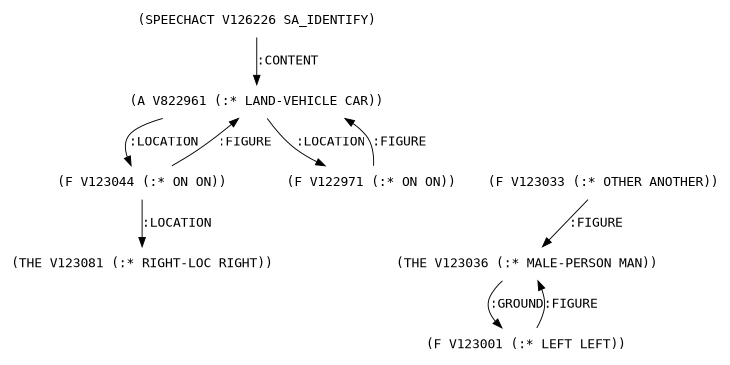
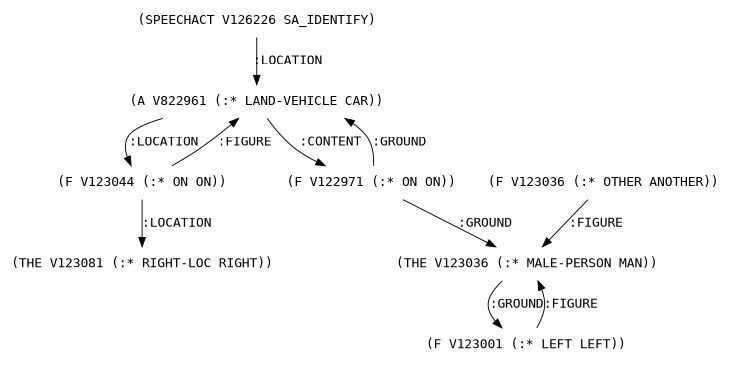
edge "(SPEECHACT V126226 SA_IDENTIFY)" -> "(A V822961 (:* LAND-VEHICLE CAR))": label ":CONTENT" -> ":LOCATION"
edge "(A V822961 (:* LAND-VEHICLE CAR))" -> "(F V122971 (:* ON ON))": label ":LOCATION" -> ":CONTENT"
edge "(F V122971 (:* ON ON))" -> "(A V822961 (:* LAND-VEHICLE CAR))": label ":FIGURE" -> ":GROUND"
node "(F V123033 (:* OTHER ANOTHER))": label "(F V123033 (:* OTHER ANOTHER))" -> "(F V123036 (:* OTHER ANOTHER))"
edge "(F V122971 (:* ON ON))" -> "(THE V123036 (:* MALE-PERSON MAN))": added, label ":GROUND"
